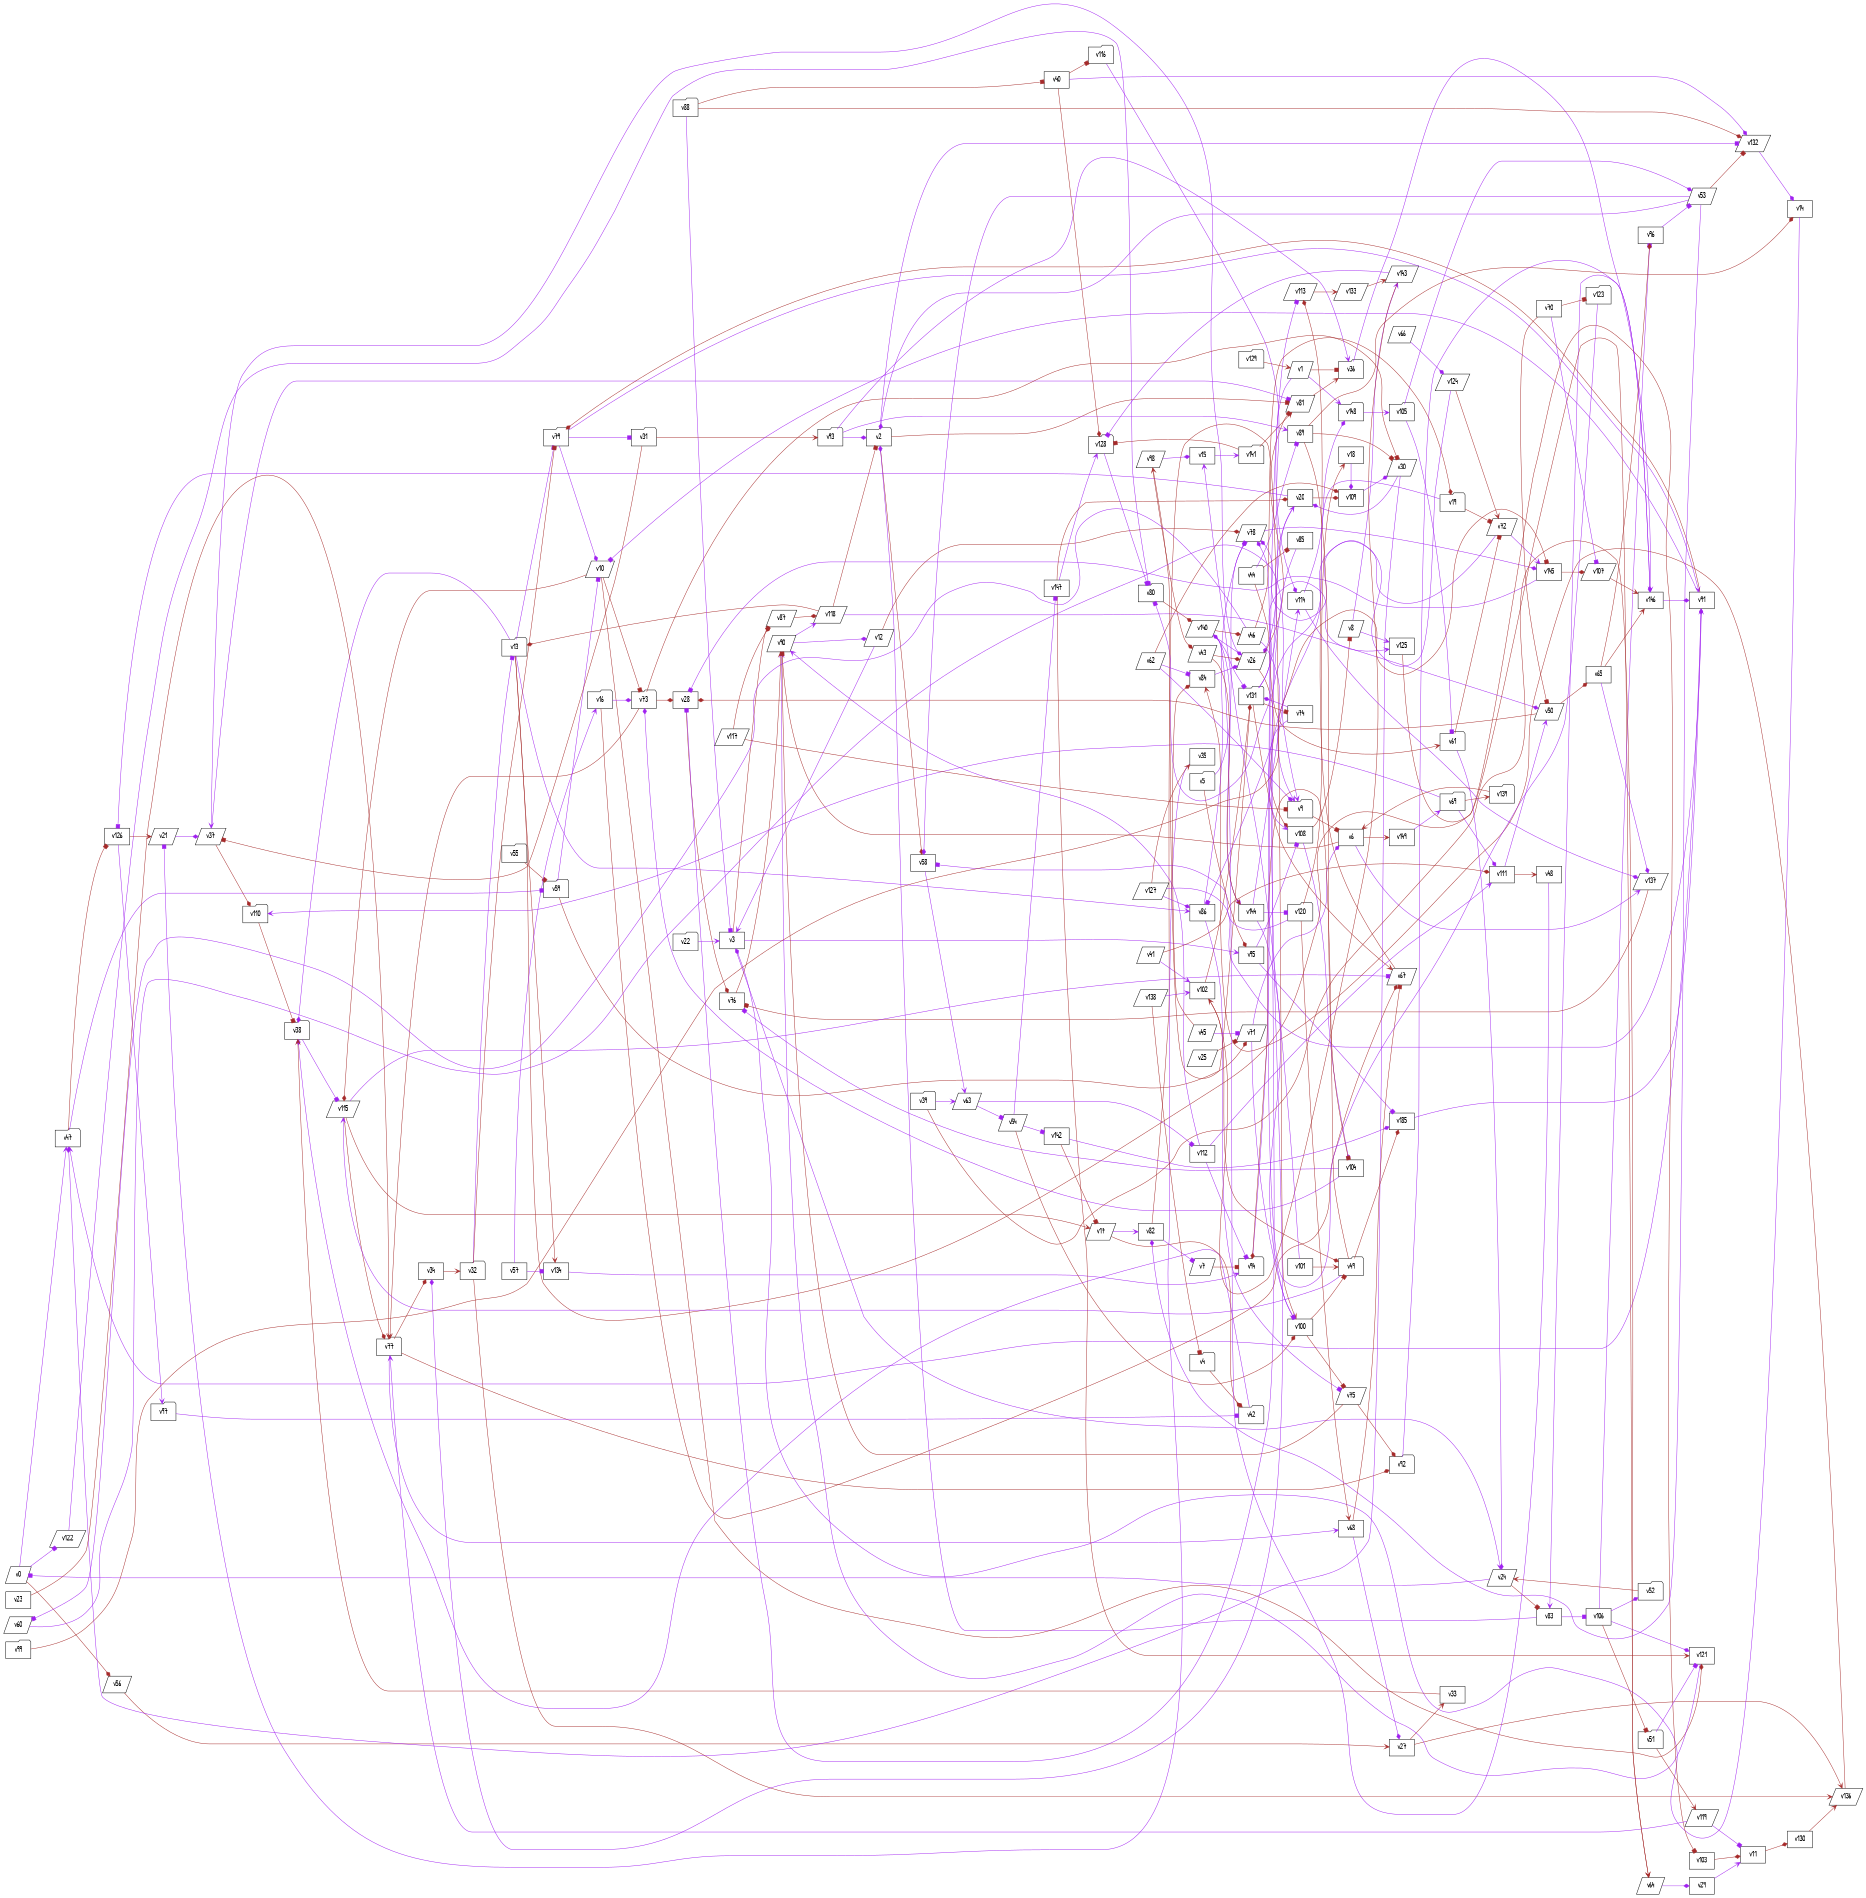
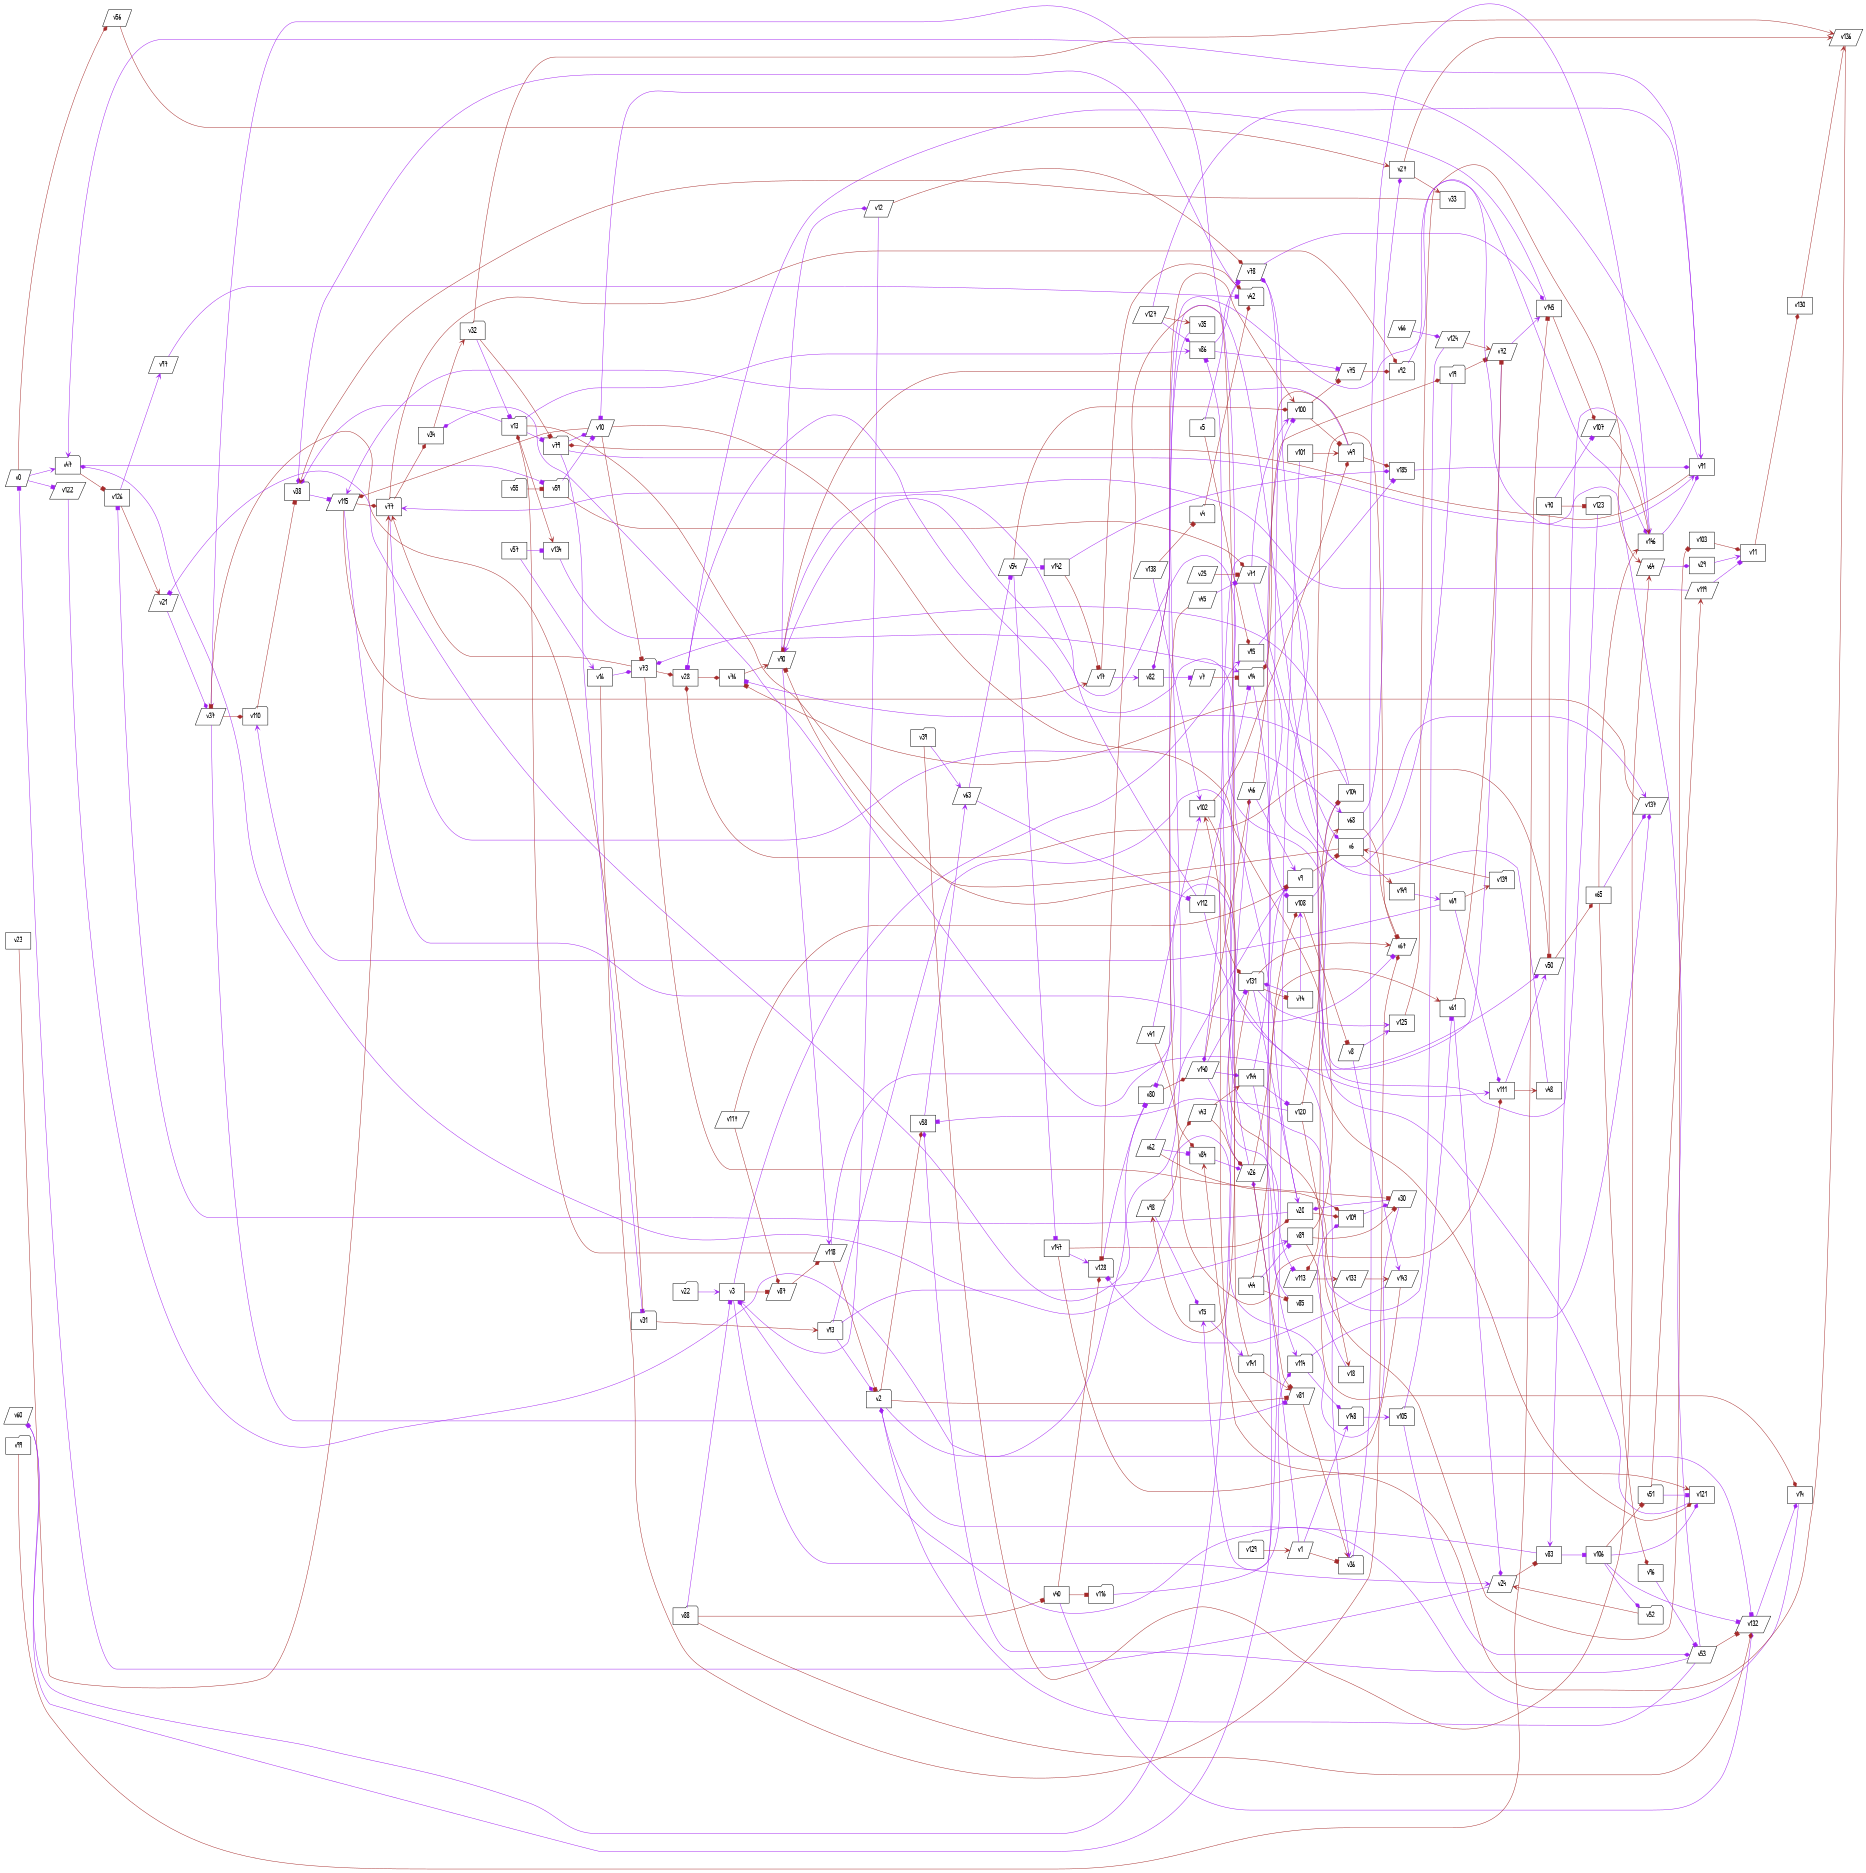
edge "v106" -> "v96": now "v106" -> "v132"
node "v97": shape folder -> parallelogram
